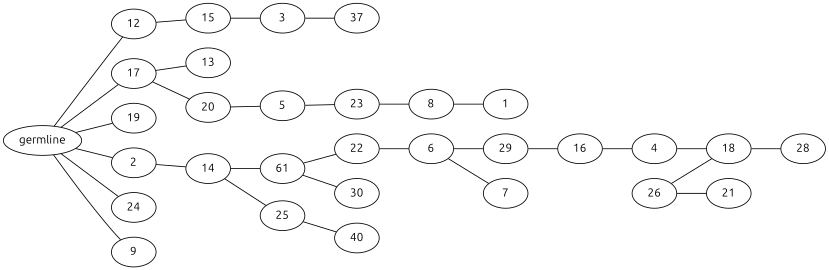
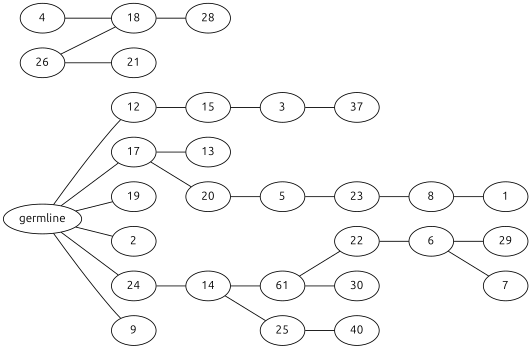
node "16": removed
edge "2" -- "14": now "24" -- "14"
